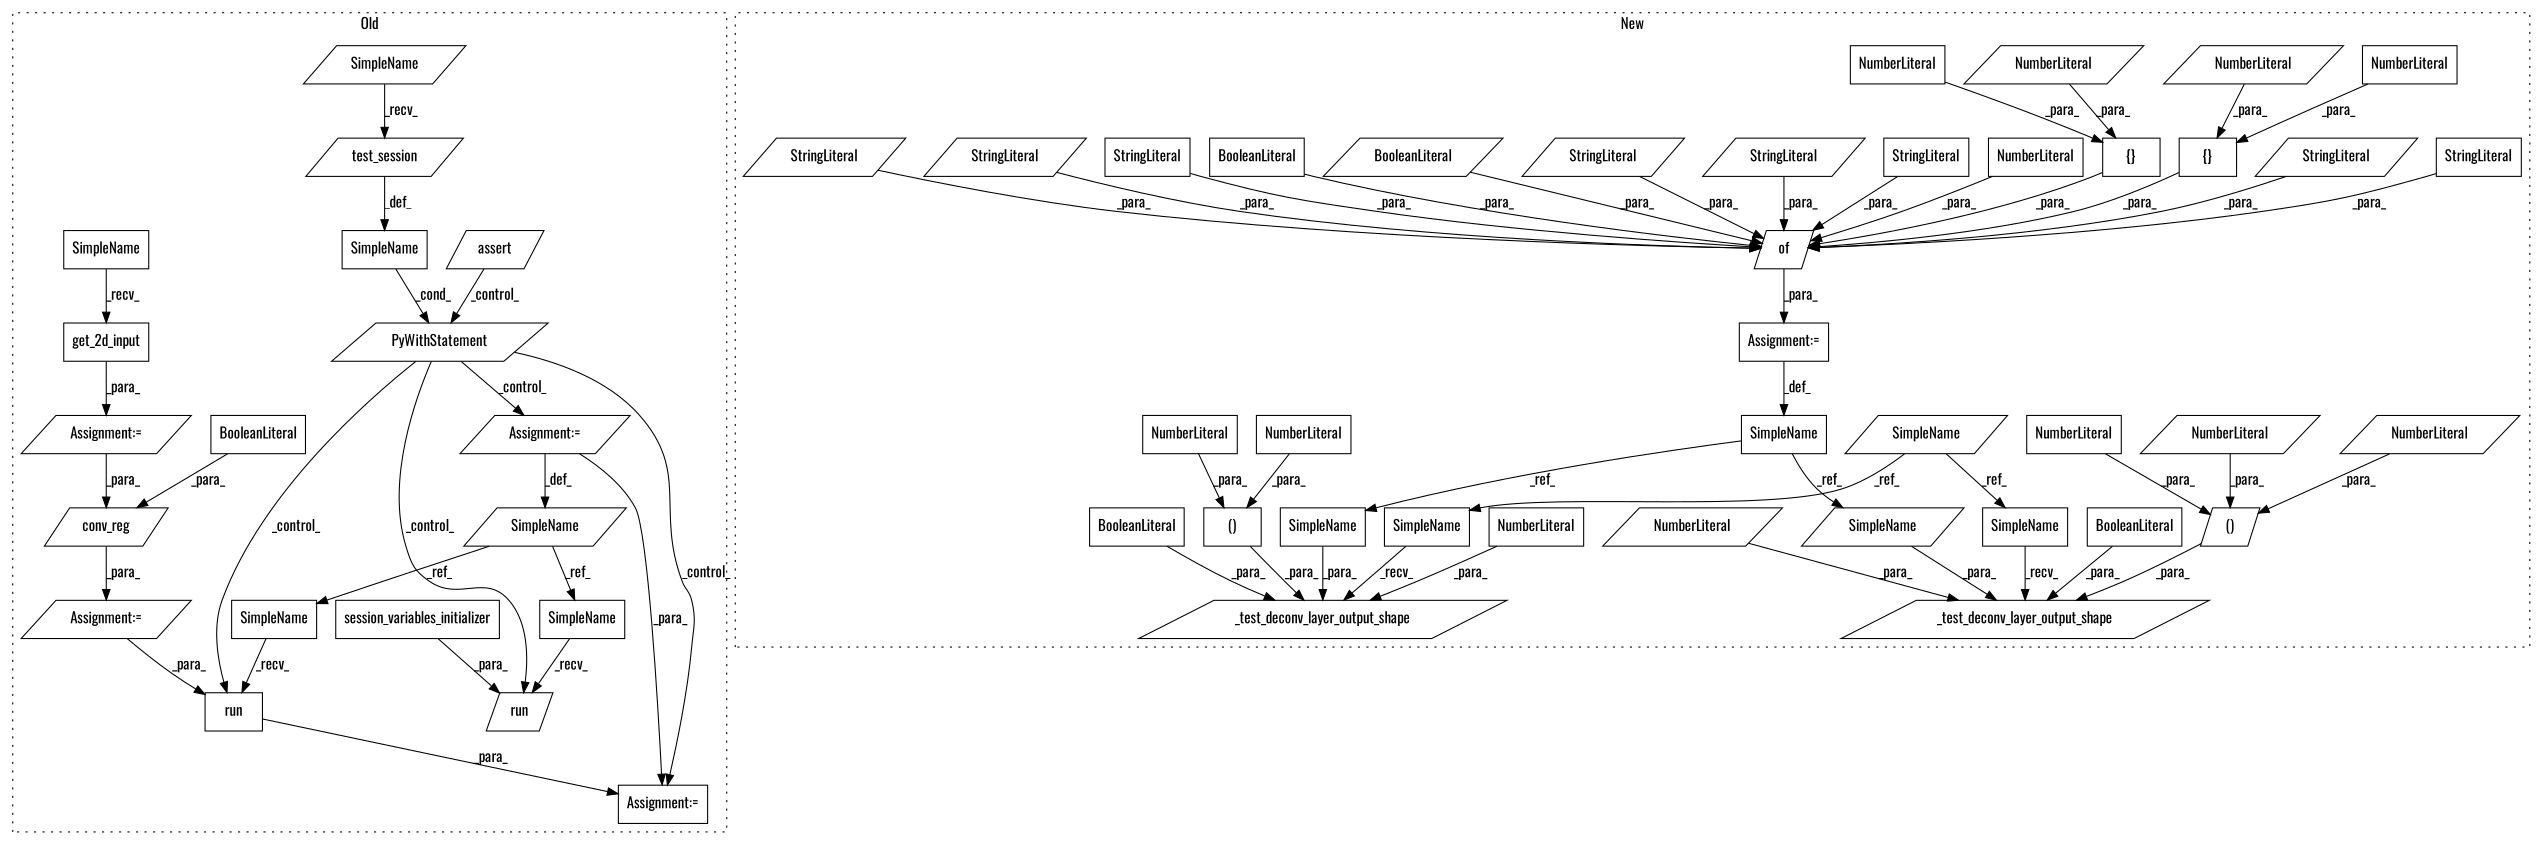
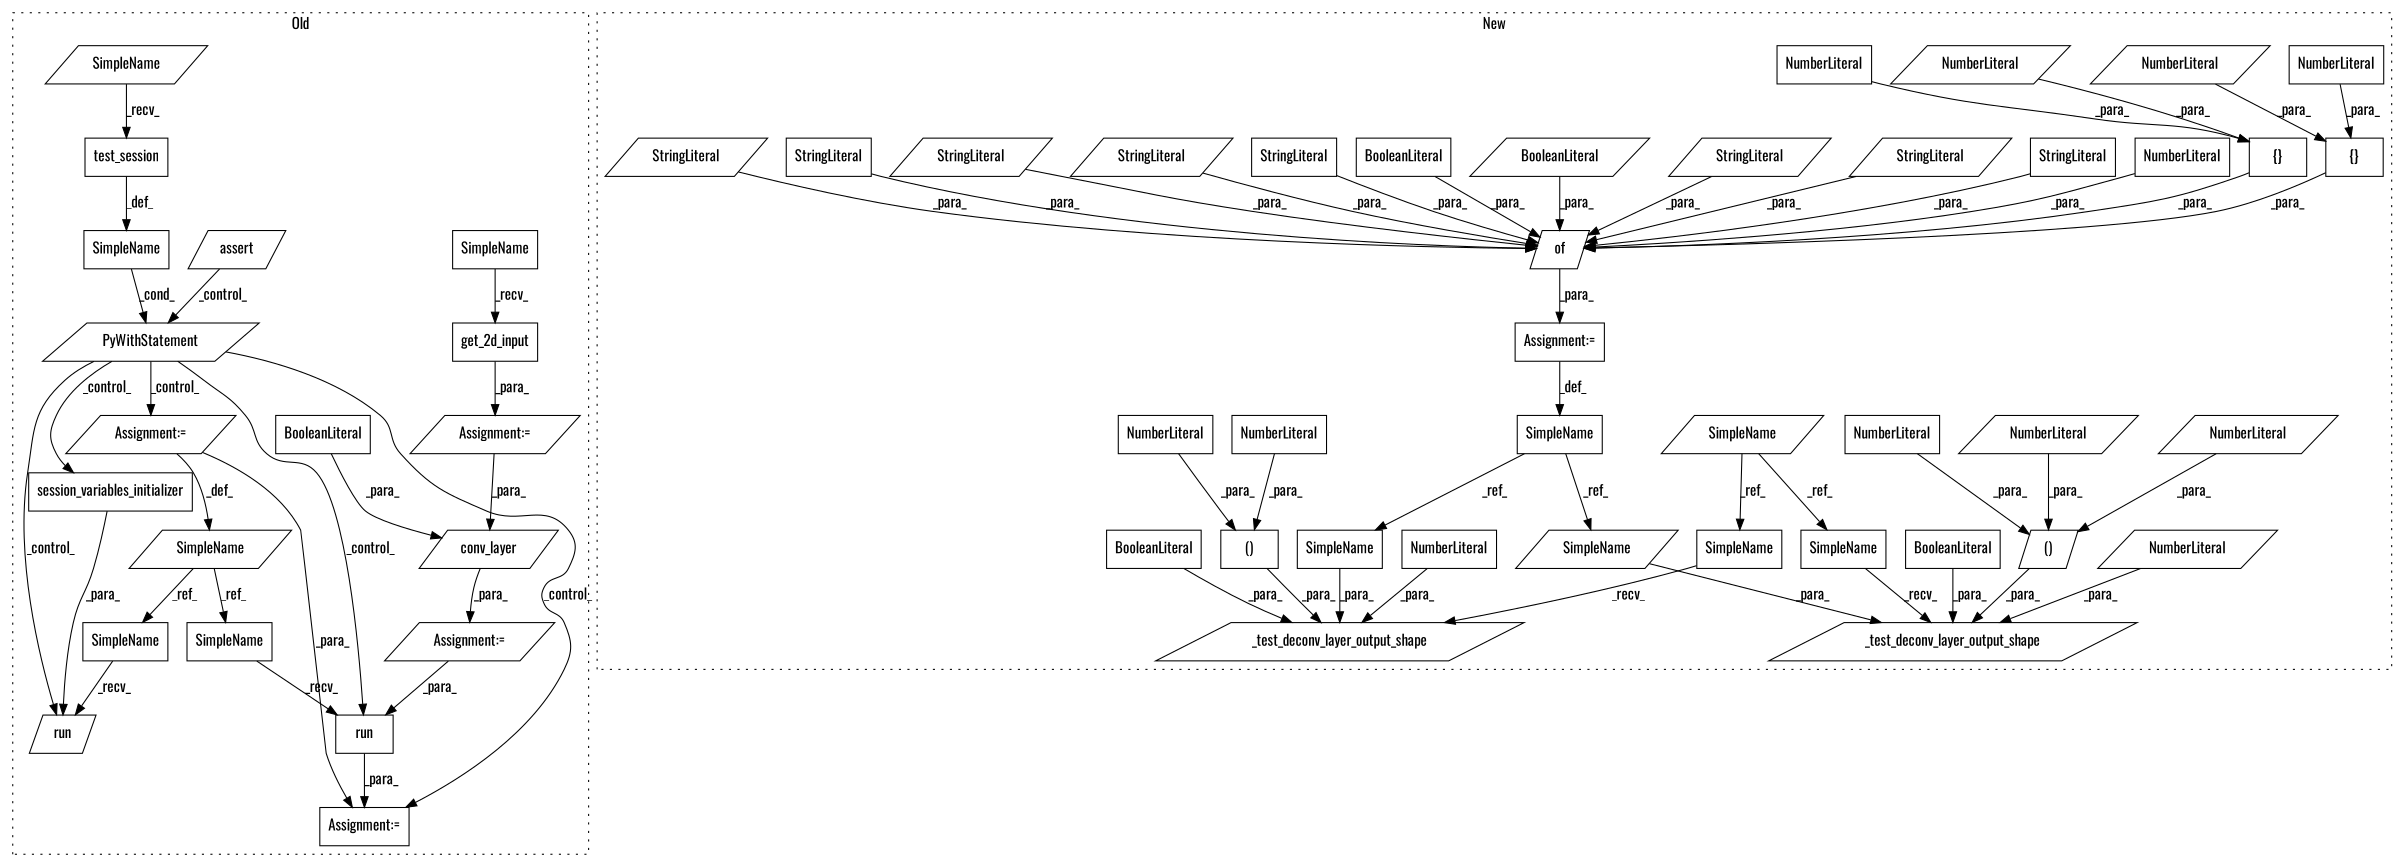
node "test_session": shape parallelogram -> box
edge "PyWithStatement" -> "session_variables_initializer": added, label "_control_"
node "conv_reg": label "conv_reg" -> "conv_layer"
